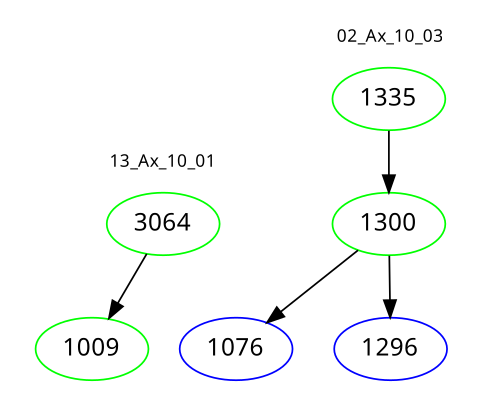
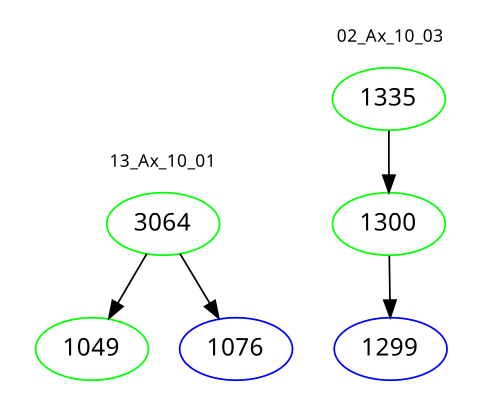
edge "1300" -> "1076": now "3064" -> "1076"
node "1009": label "1009" -> "1049"
node "1296": label "1296" -> "1299"
